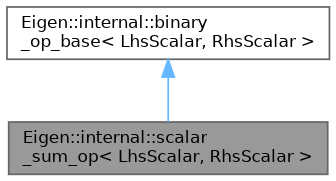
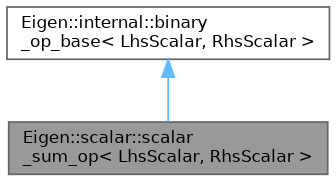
node "Eigen::internal::scalar _sum_op< LhsScalar, RhsScalar >": label "Eigen::internal::scalar _sum_op< LhsScalar, RhsScalar >" -> "Eigen::scalar::scalar _sum_op< LhsScalar, RhsScalar >"
